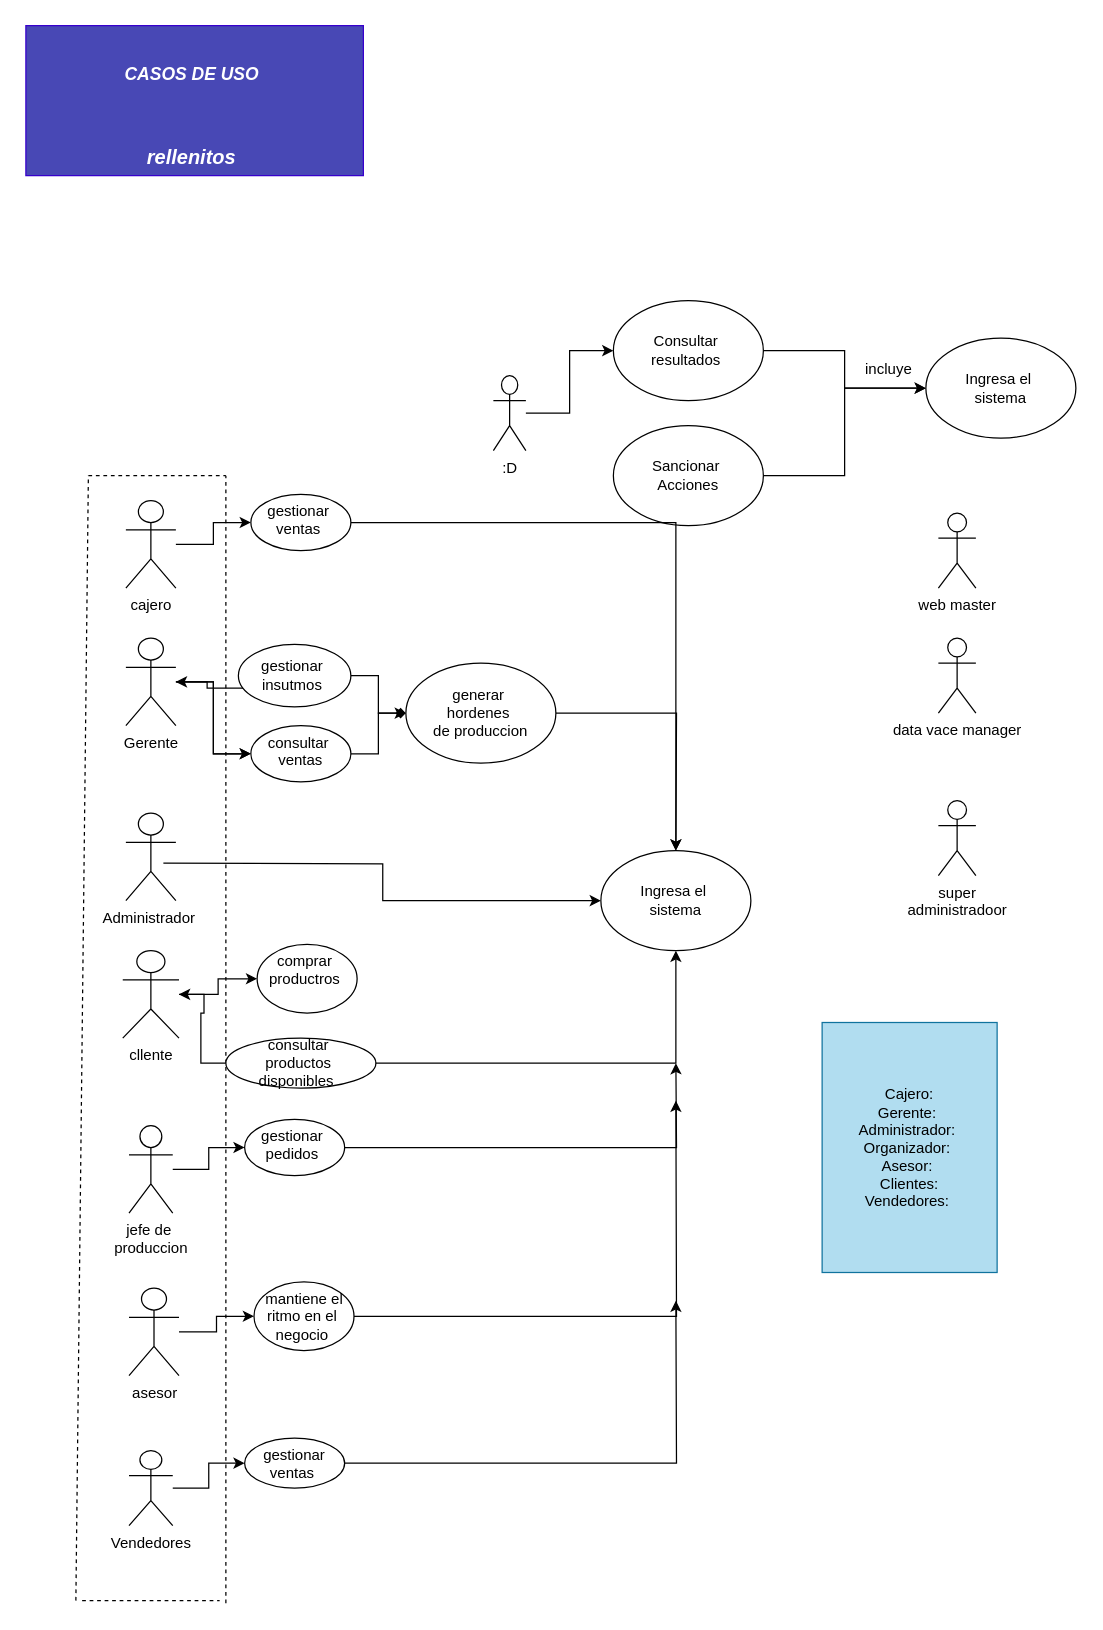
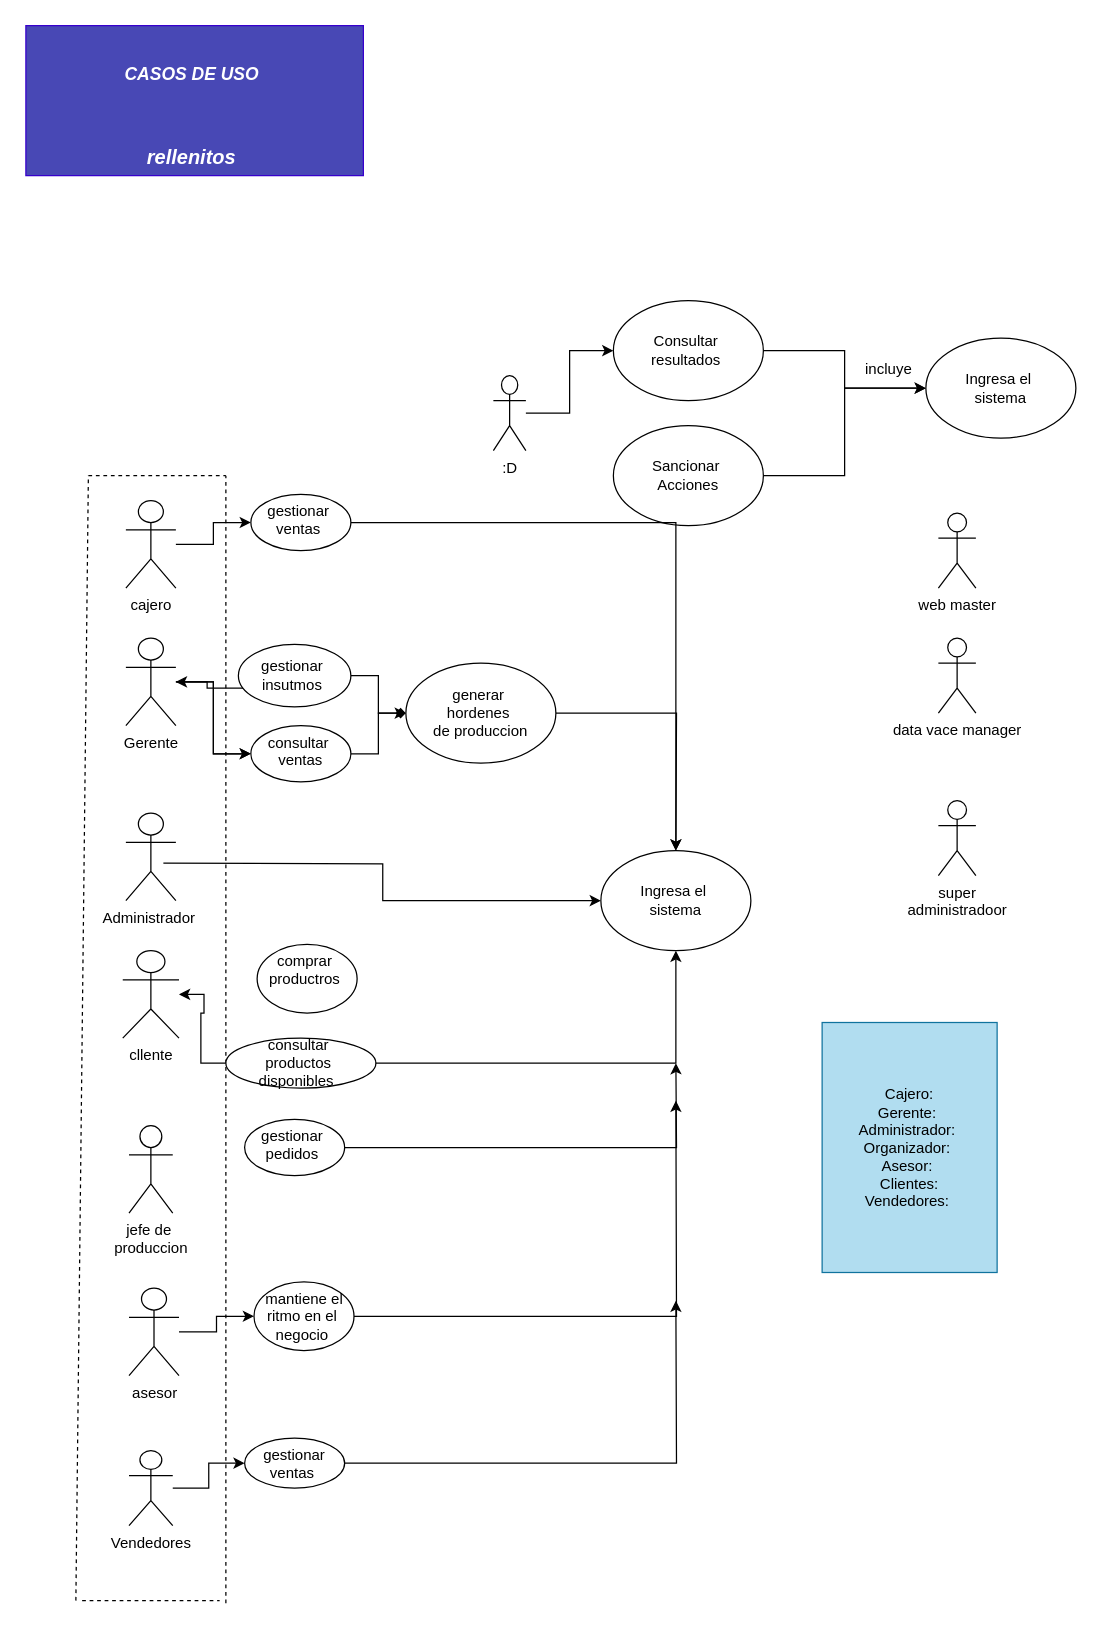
edge "cllente" -> "comprar productros": removed
edge "jefe de produccion" -> "gestionar pedidos": removed
